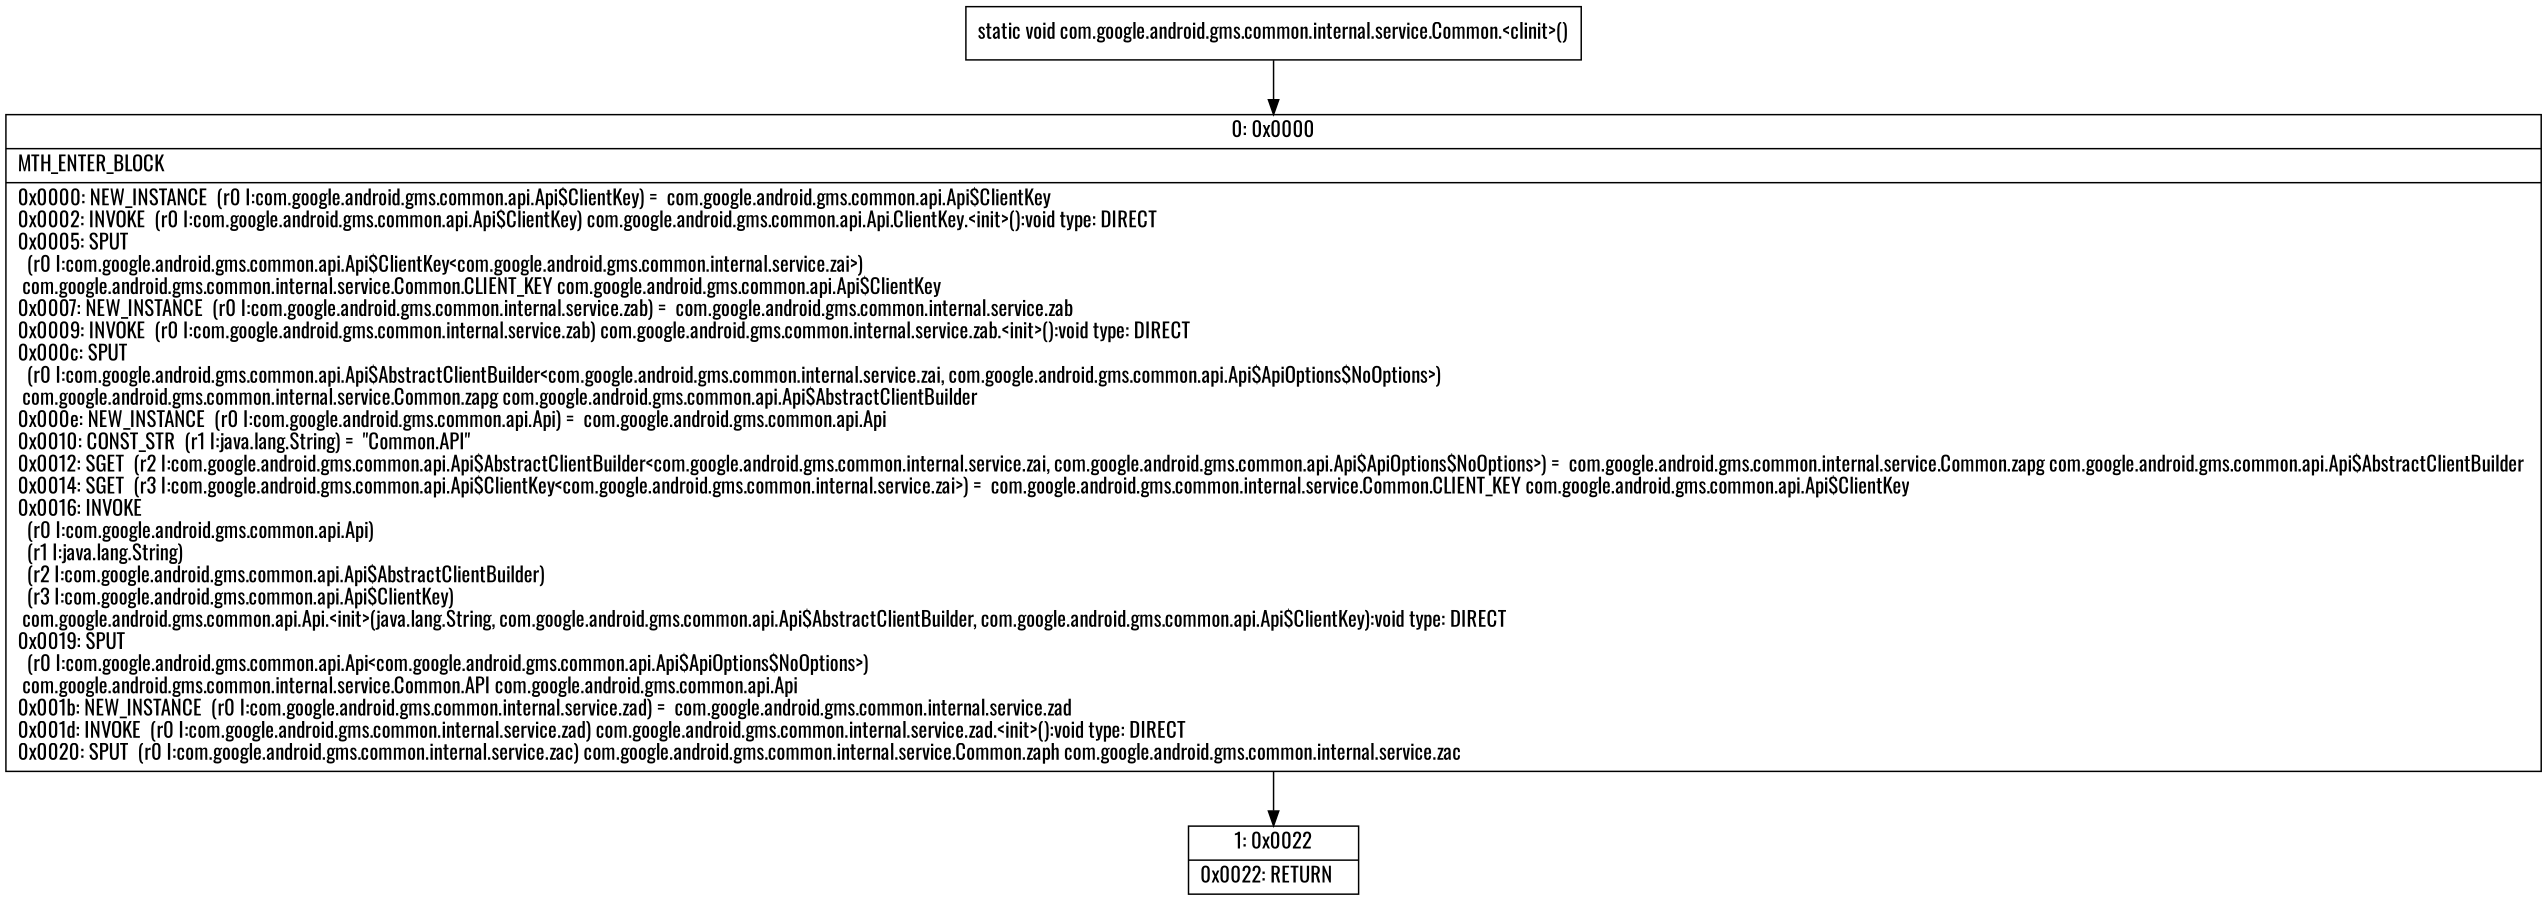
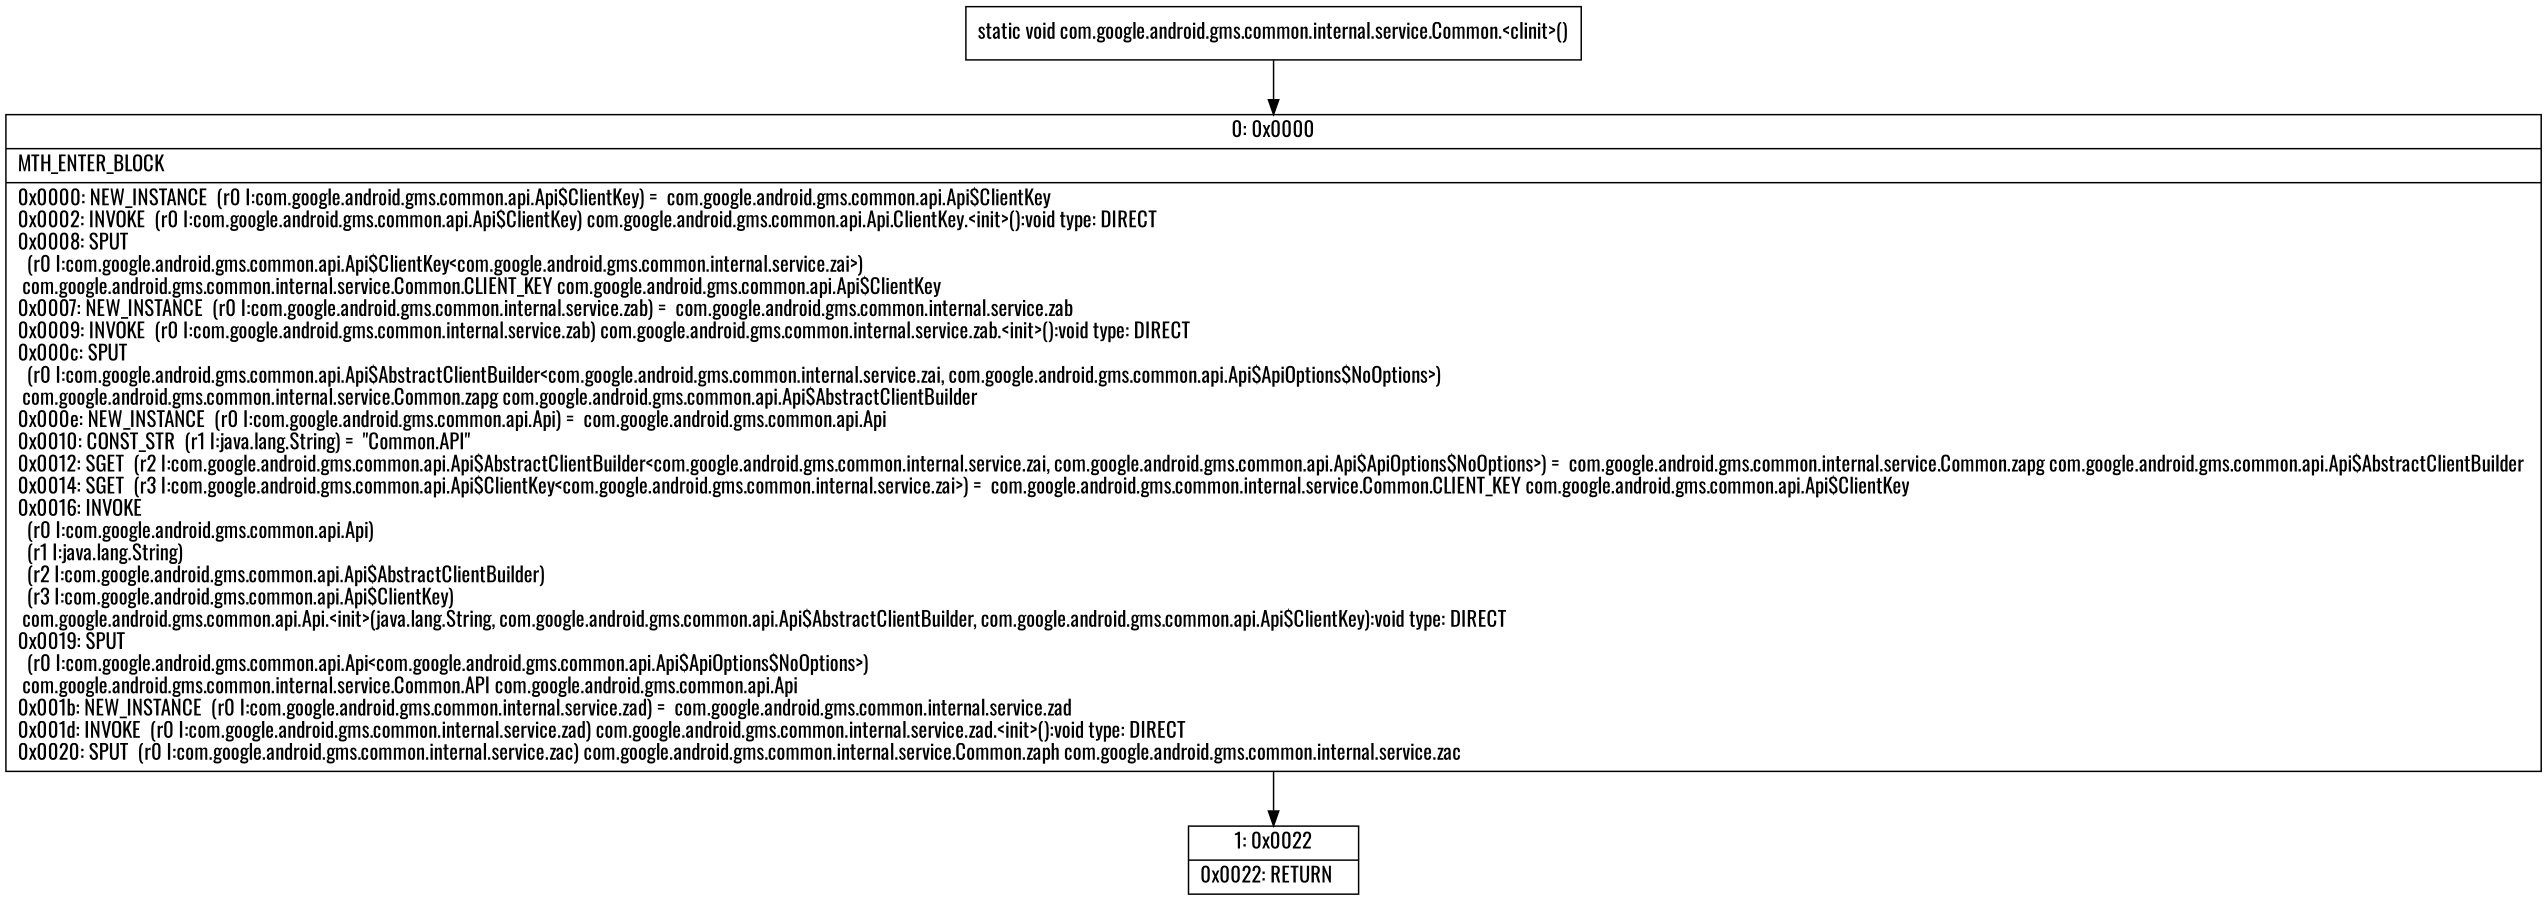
node "0: 0x0000": text "0x0005: SPUT" -> "0x0008: SPUT"
